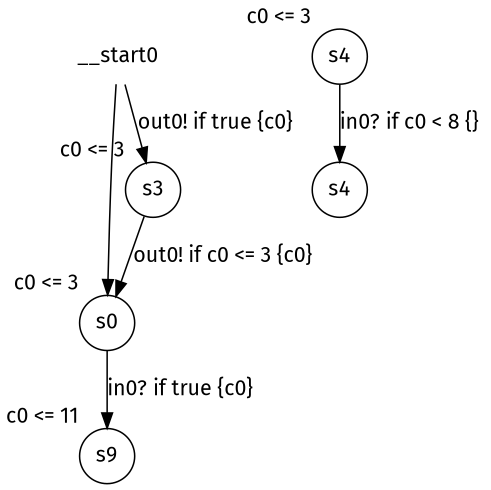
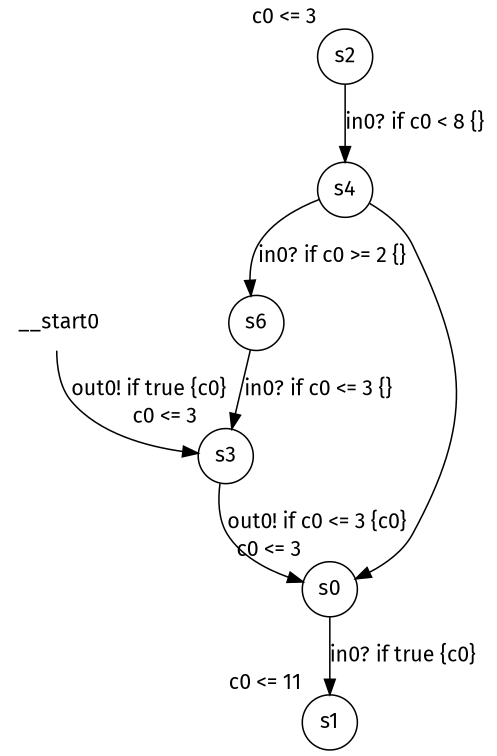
node "s4 c0 <= 3": label "s4 c0 <= 3" -> "s2 c0 <= 3"
edge "__start0" -> "s0 c0 <= 3": now "s4" -> "s0 c0 <= 3"
node "s6": added
node "s9 c0 <= 11": label "s9 c0 <= 11" -> "s1 c0 <= 11"
